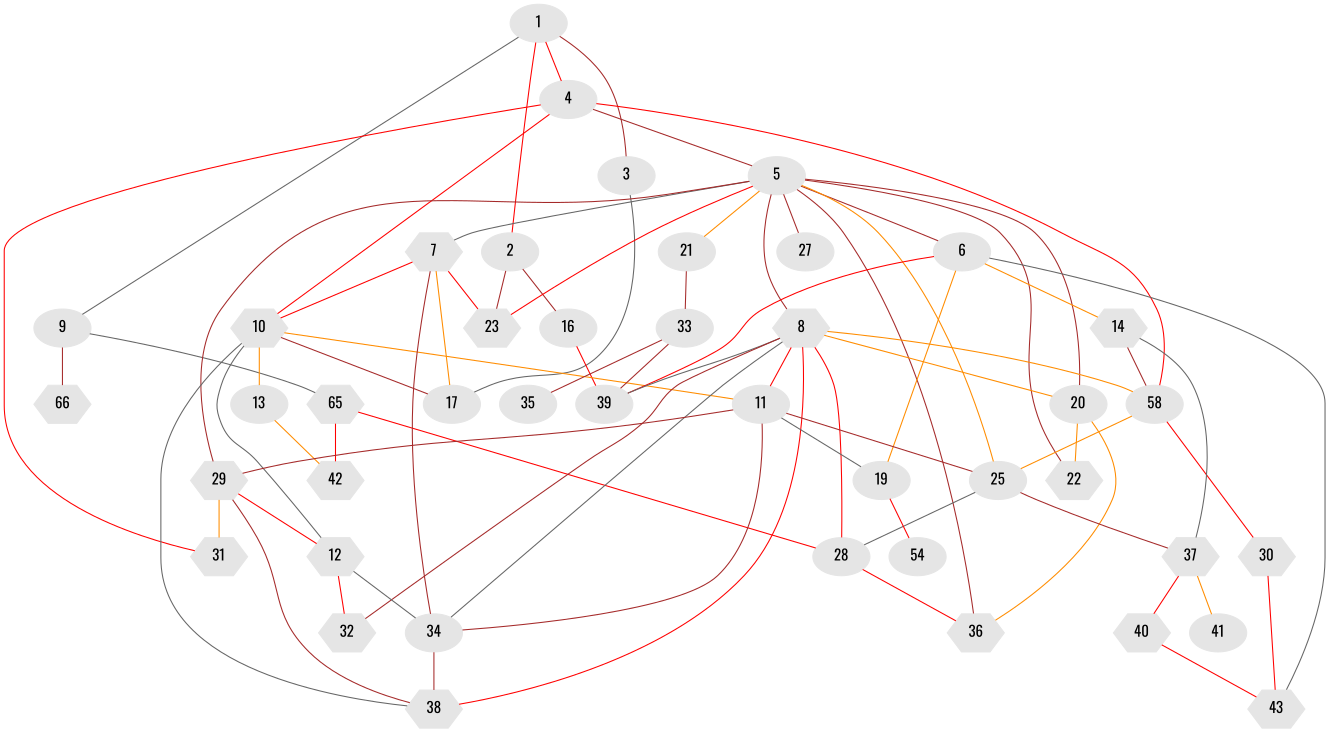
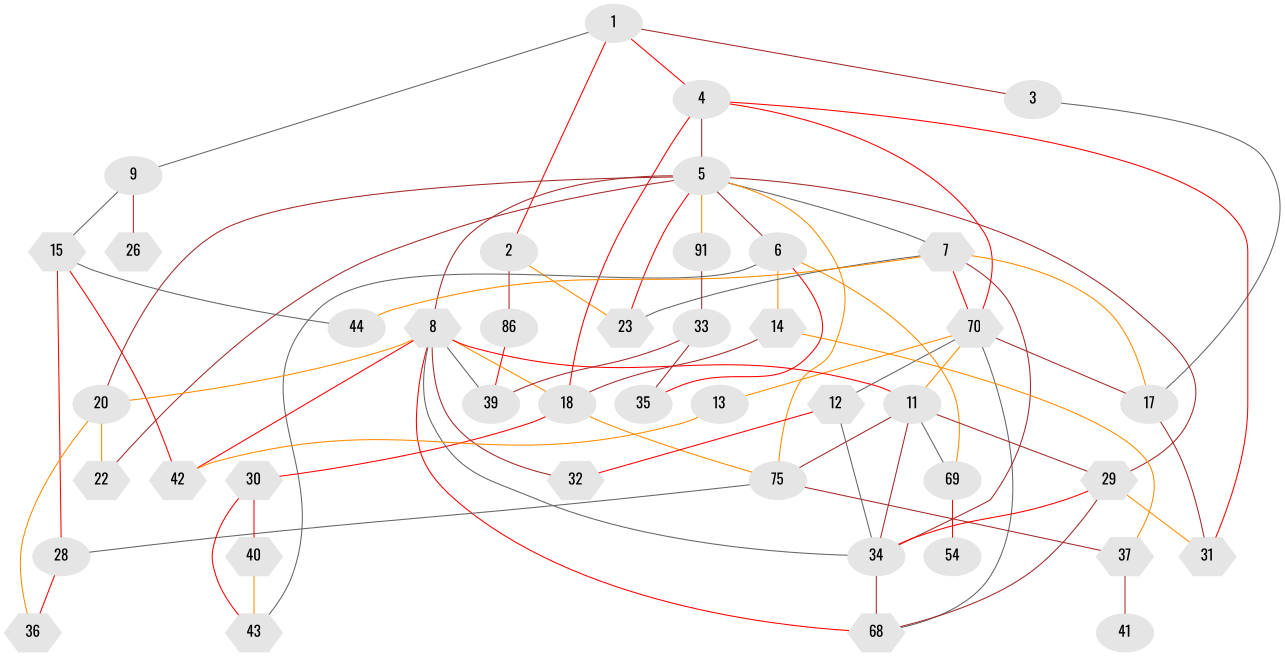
node "21": label "21" -> "91"
node "27": removed
edge "7" -- "23": color red -> gray40
edge "2" -- "23": color brown -> darkorange
edge "6" -- "39": now "6" -- "35"
node "10": label "10" -> "70"
node "44": added
node "16": label "16" -> "86"
edge "5" -- "36": removed
node "66": label "66" -> "26"
node "65": label "65" -> "15"
node "58": label "58" -> "18"
edge "14" -- "37": color gray40 -> darkorange
edge "8" -- "28": now "8" -- "42"
edge "17" -- "31": added
node "19": label "19" -> "69"
node "25": label "25" -> "75"
edge "29" -- "12": now "29" -- "34"
edge "37" -- "40": now "30" -- "40"
edge "37" -- "41": color darkorange -> brown
edge "40" -- "43": color red -> darkorange
node "38": label "38" -> "68"
